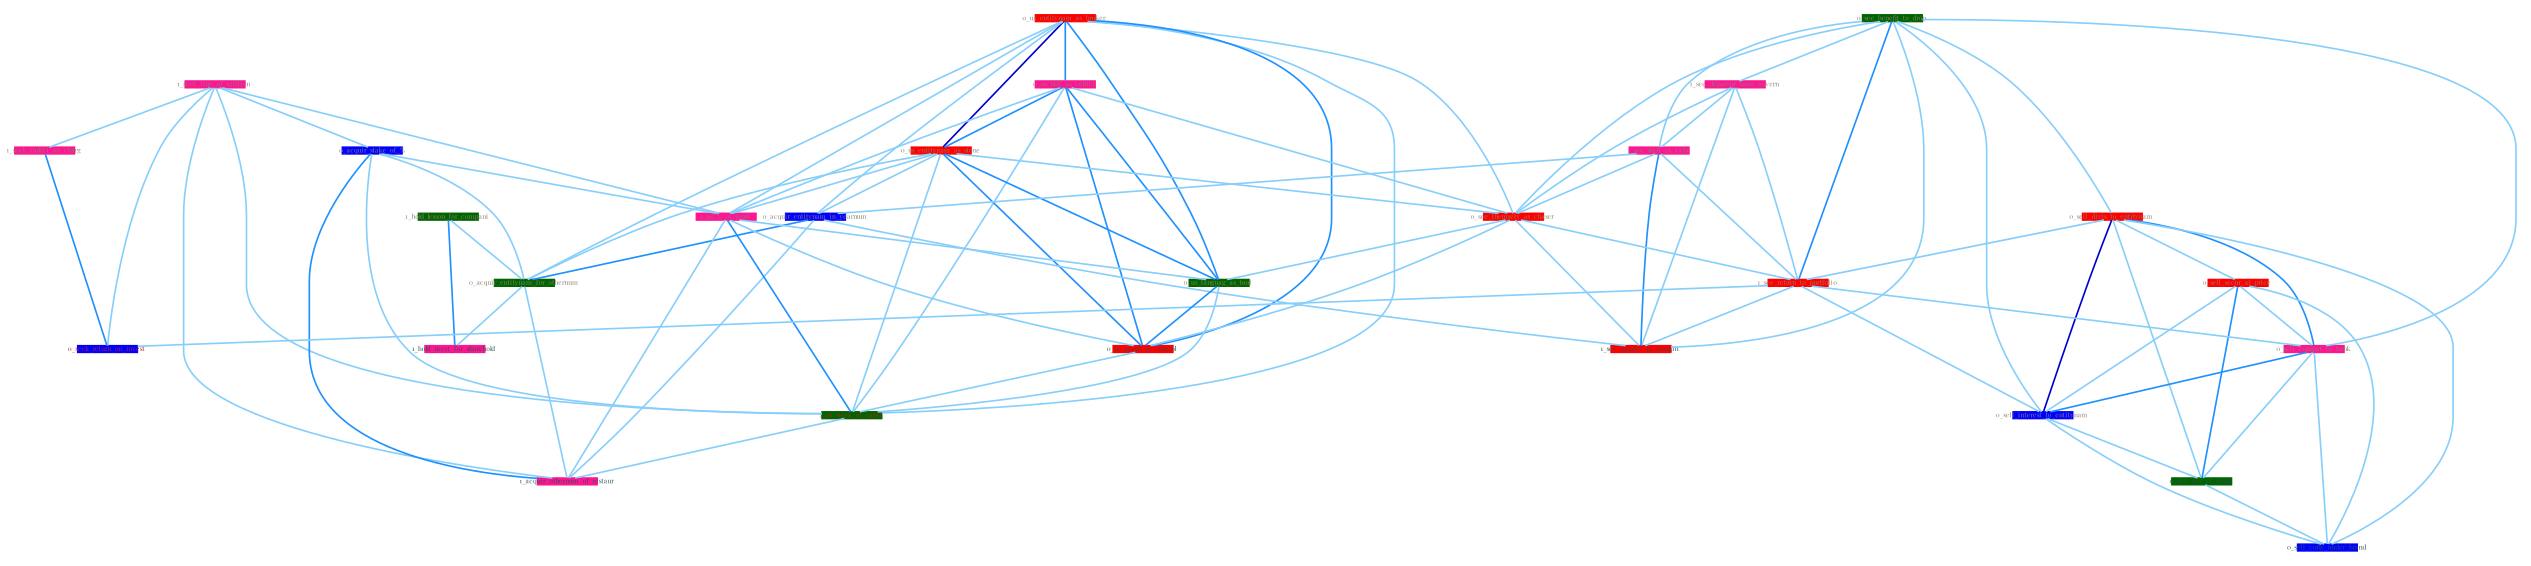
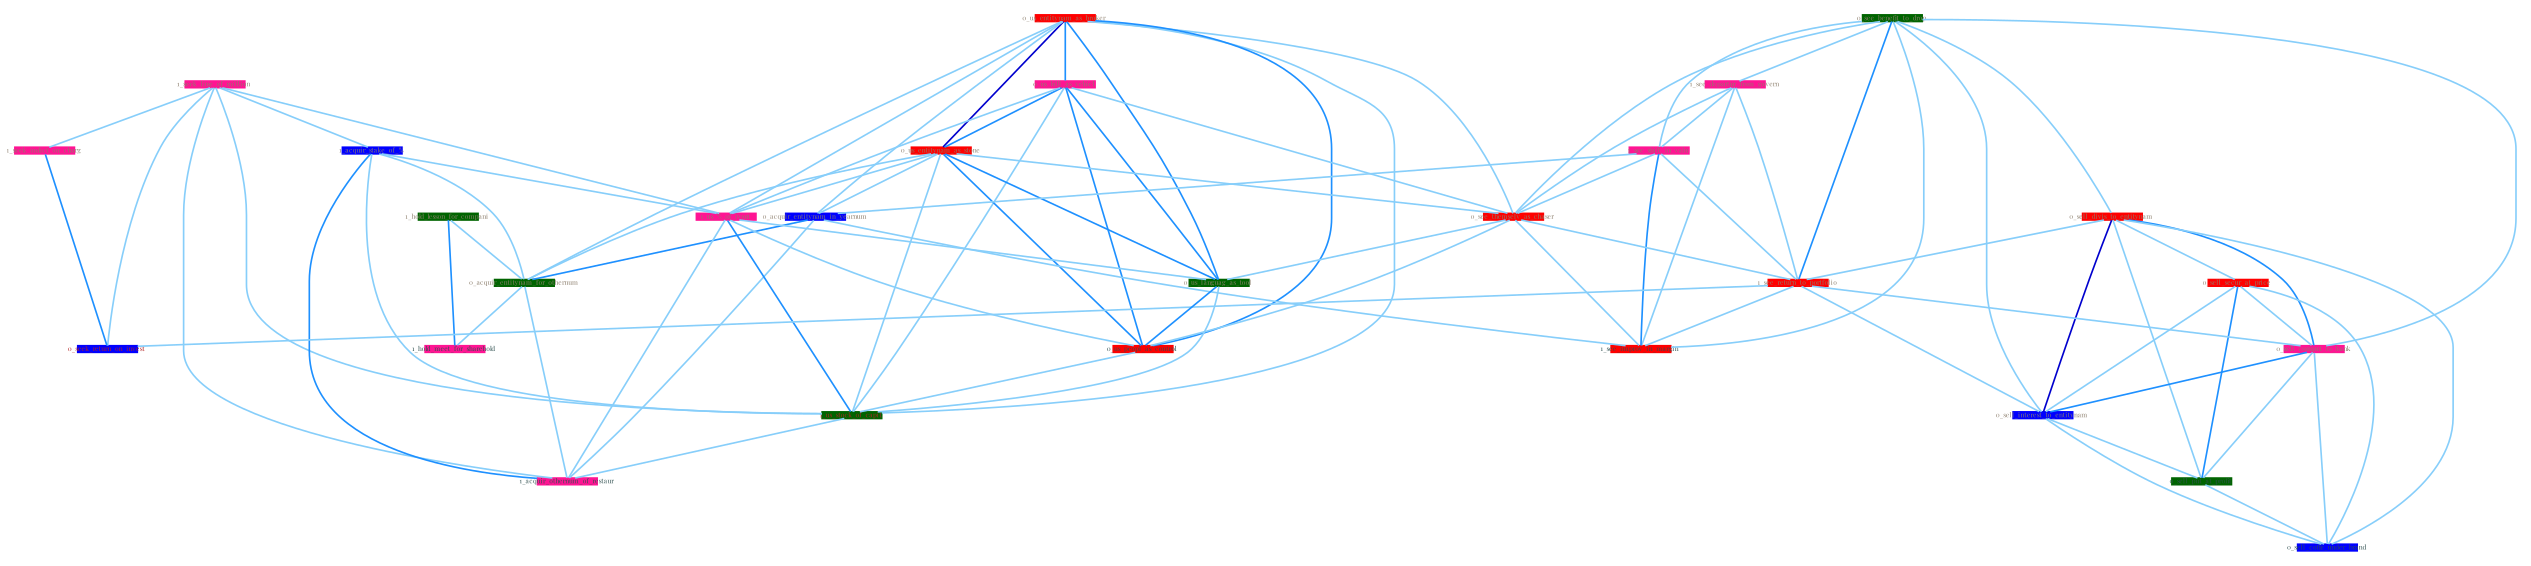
node "0_acquir_stake_of_%": label "0_acquir_stake_of_%" -> "1_acquir_stake_of_%"
